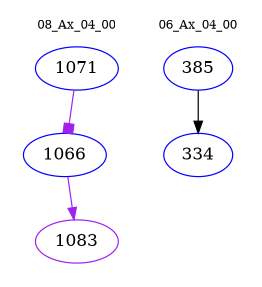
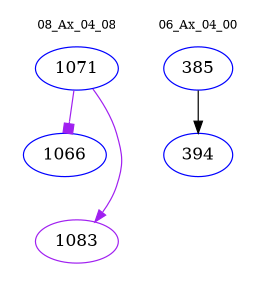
cluster "08_Ax_04_00": label "08_Ax_04_00" -> "08_Ax_04_08"
node "334": label "334" -> "394"
edge "1066" -> "1083": now "1071" -> "1083"
